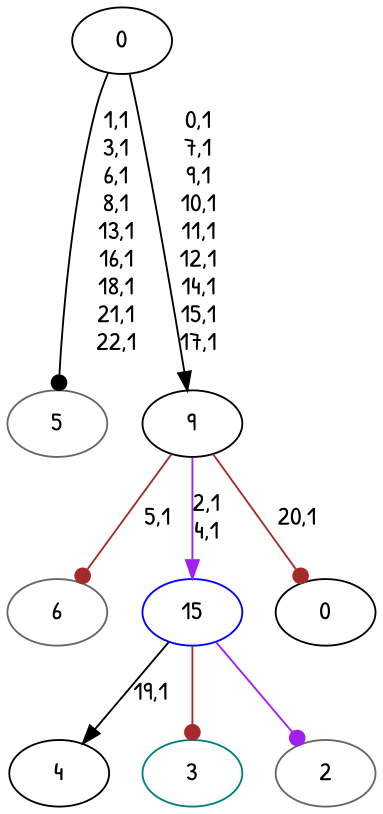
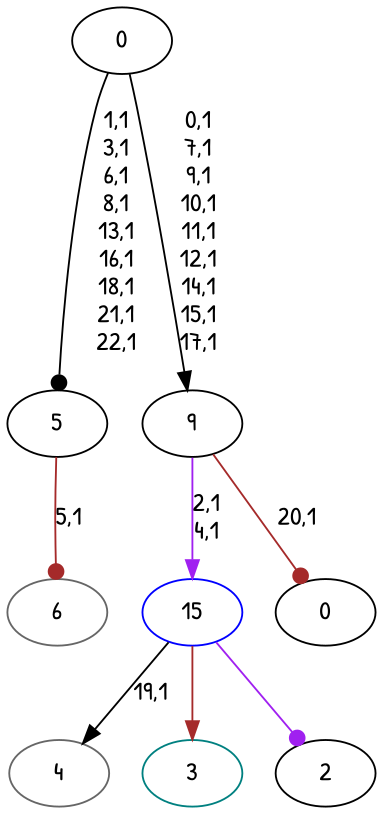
node "5": color gray40 -> black
edge "9" -> "6": now "5" -> "6"
edge "15" -> "3": arrowhead dot -> normal
node "4": color black -> gray40
node "2": color gray40 -> black
